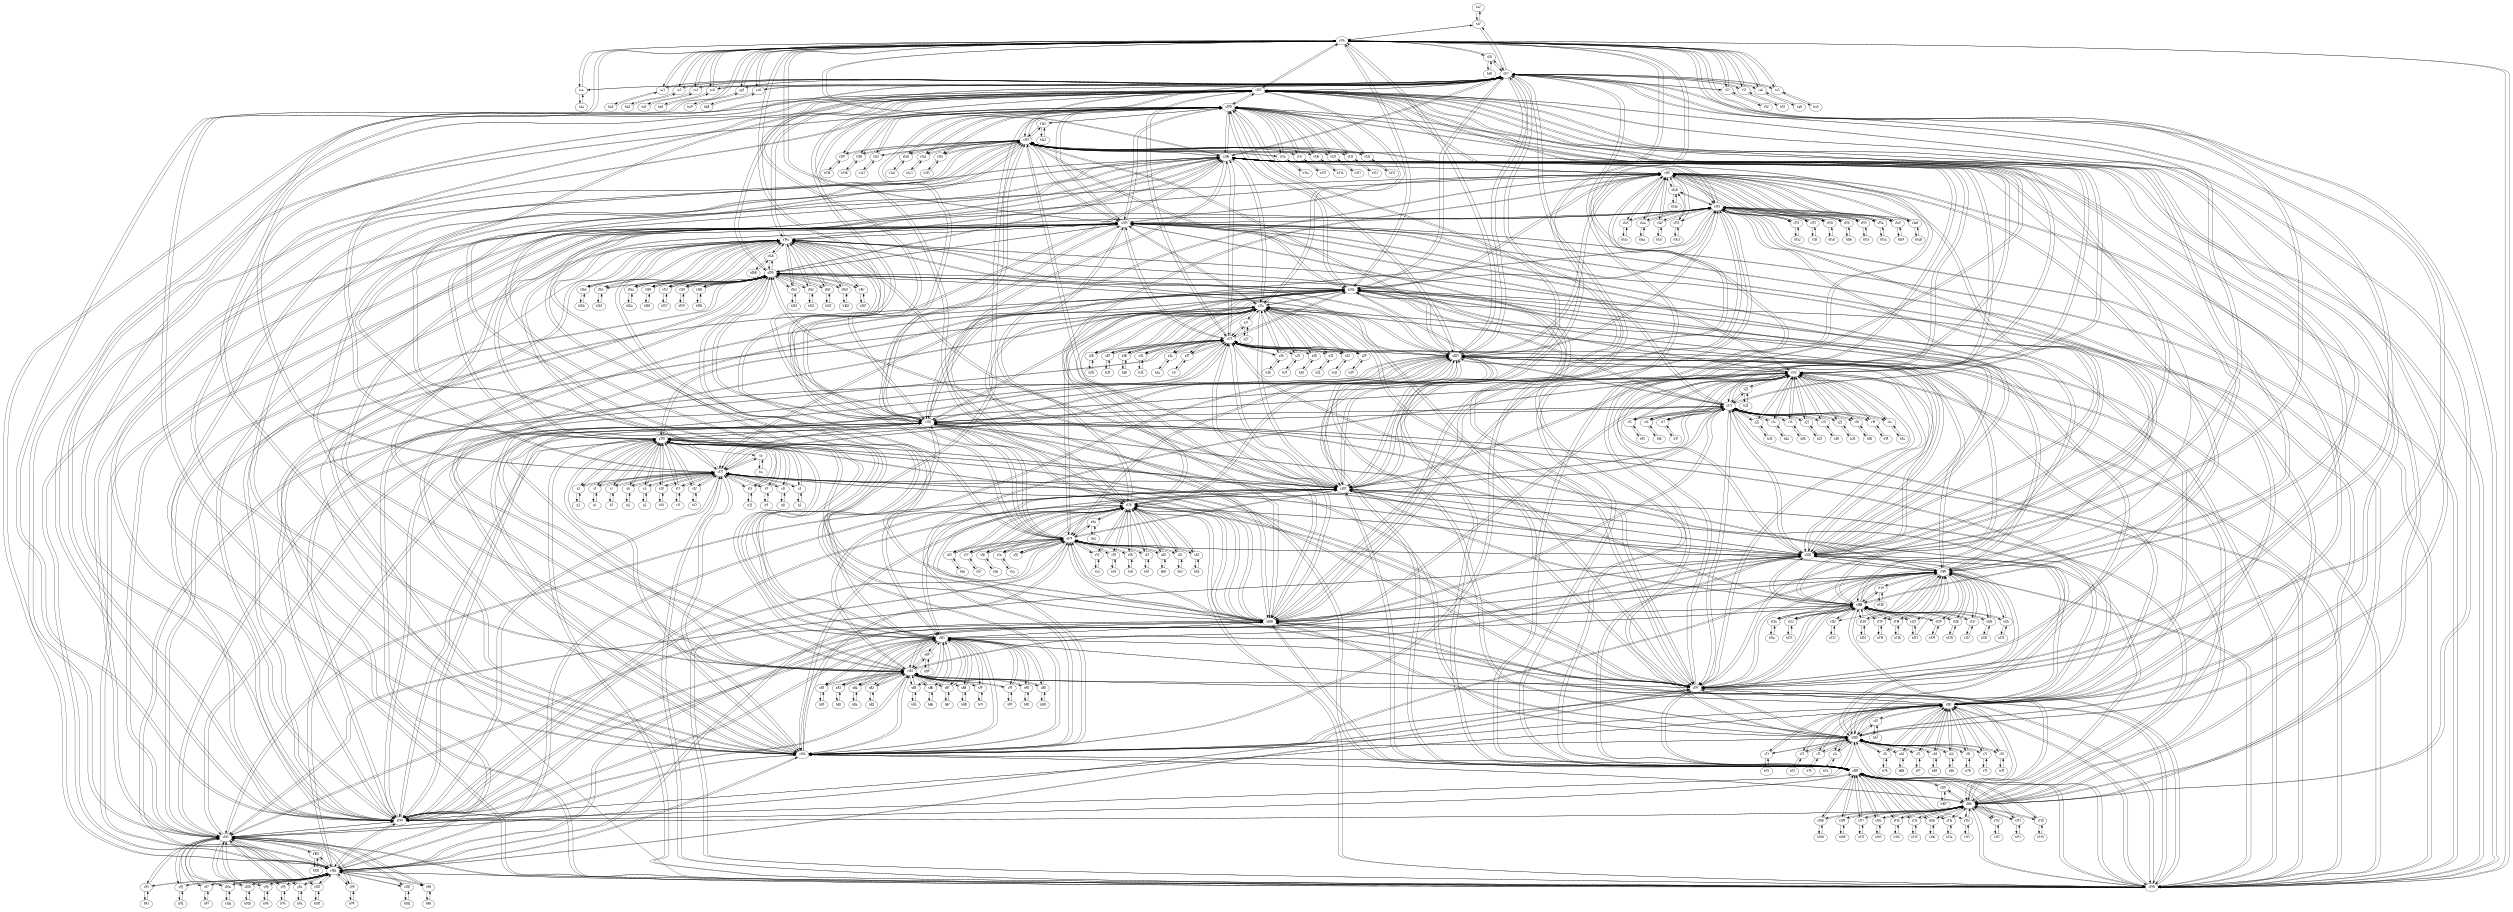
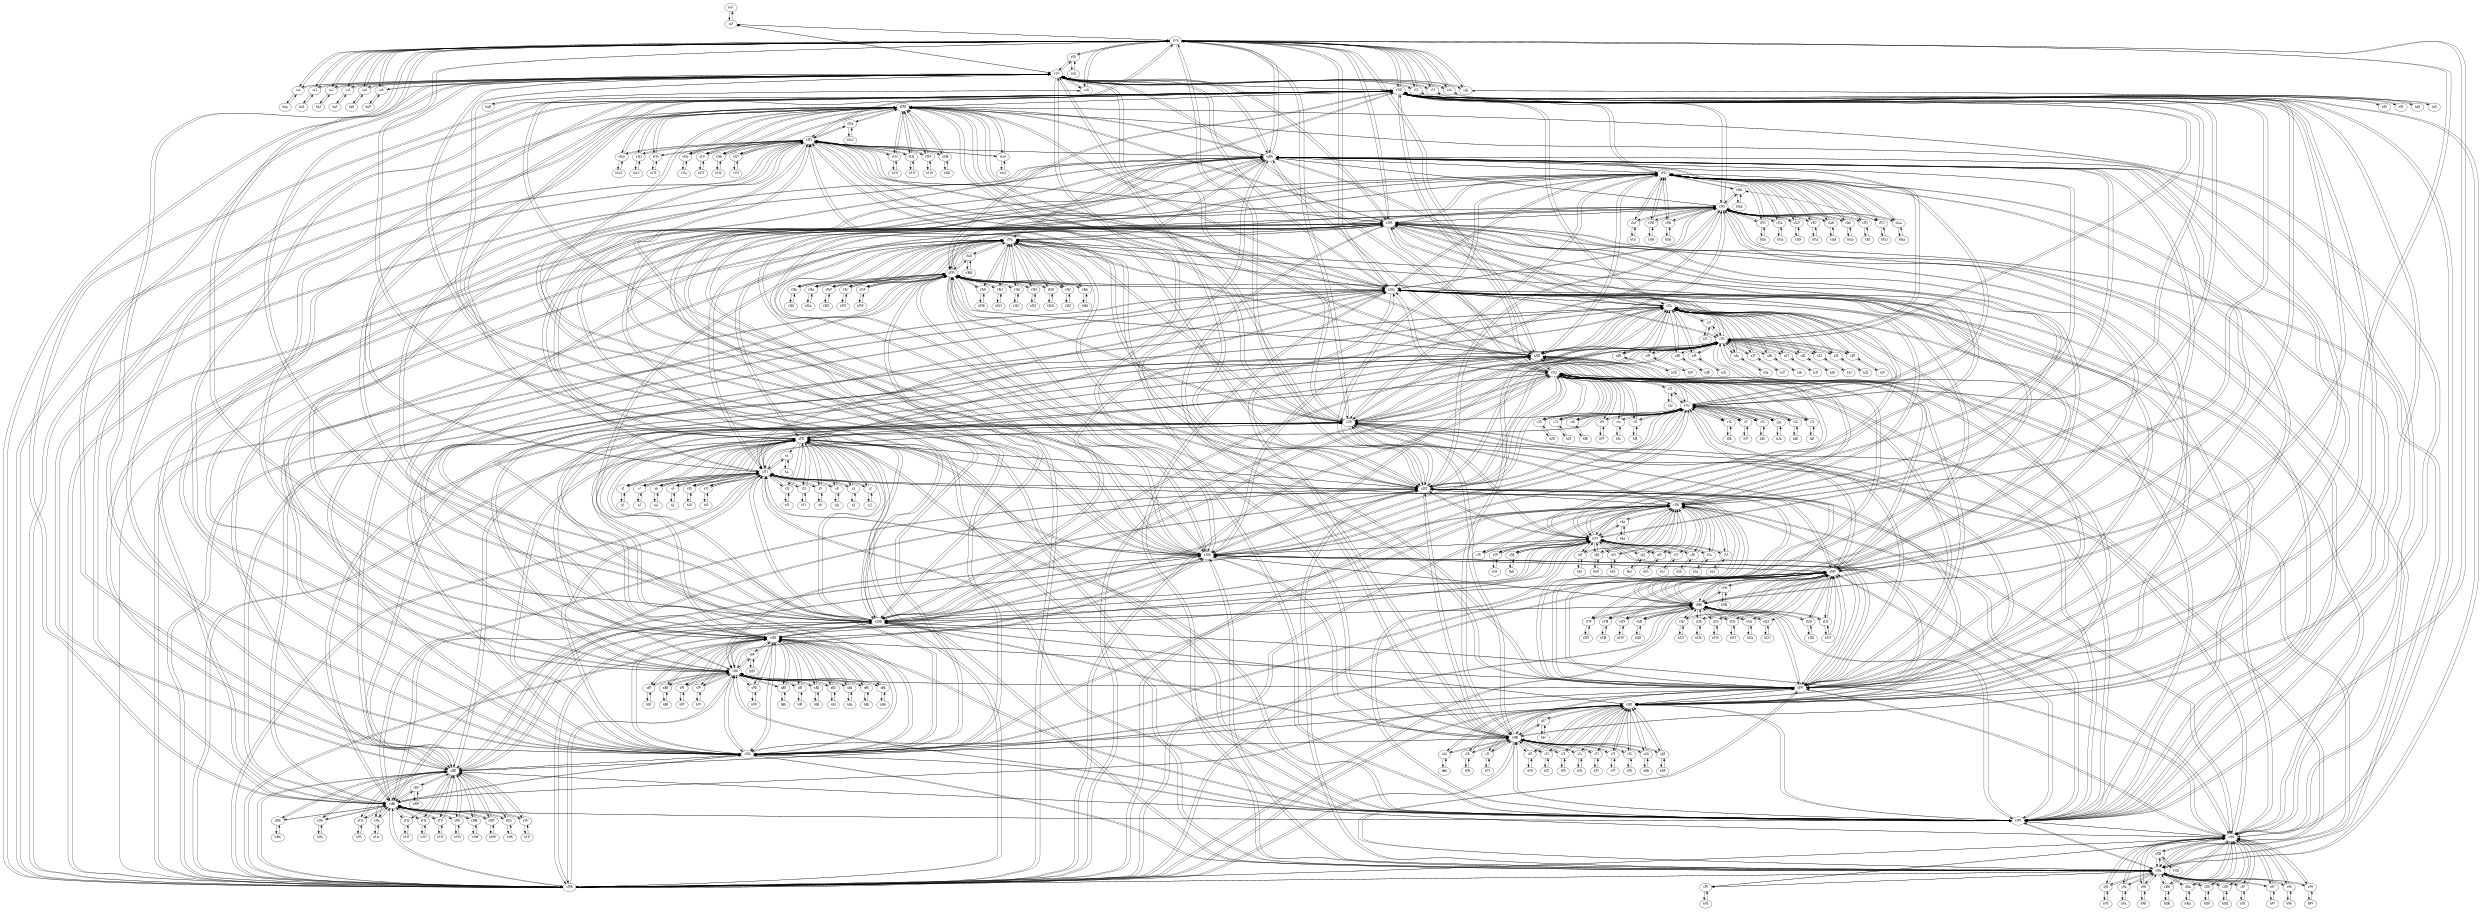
node "s141": label "s141" -> "s541"
edge "s206" -> "s188": added
